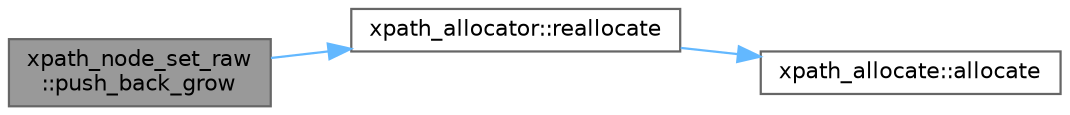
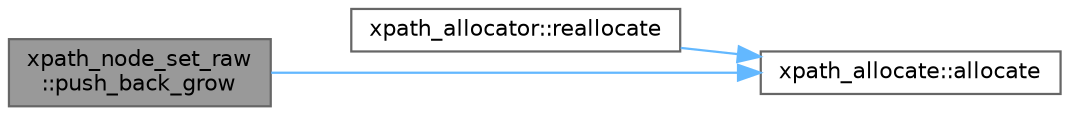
edge "xpath_node_set_raw ::push_back_grow" -> "xpath_allocator::reallocate": now "xpath_node_set_raw ::push_back_grow" -> "xpath_allocate::allocate"
